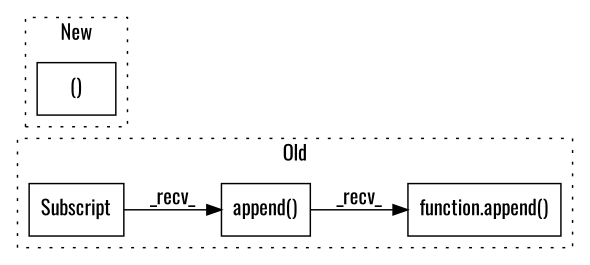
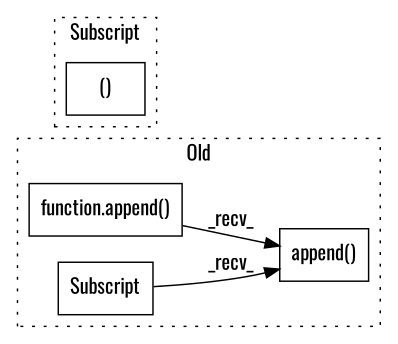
cluster "New": label "New" -> "Subscript"
edge "append()" -> "function.append()": reversed
